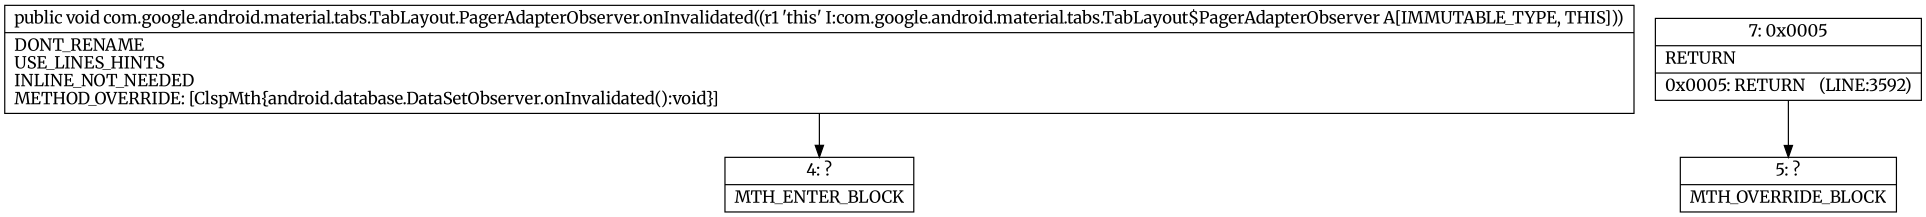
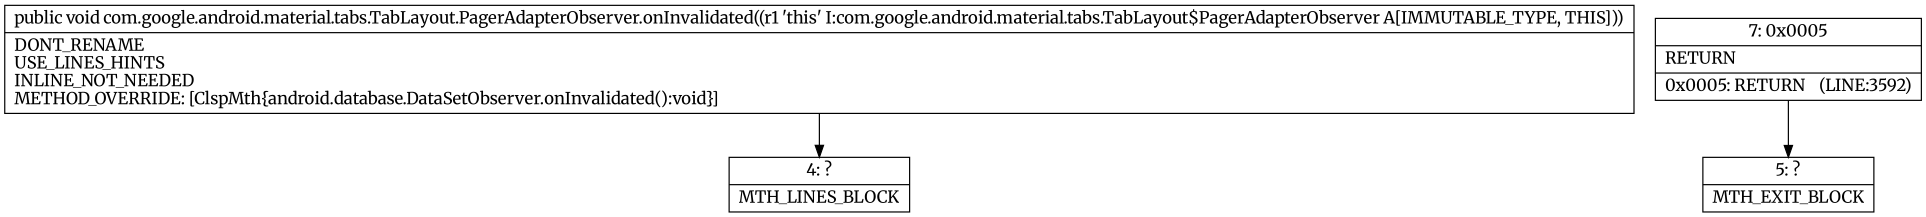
node "4: ?": text "MTH_ENTER_BLOCK" -> "MTH_LINES_BLOCK"
node "5: ?": text "MTH_OVERRIDE_BLOCK" -> "MTH_EXIT_BLOCK"
